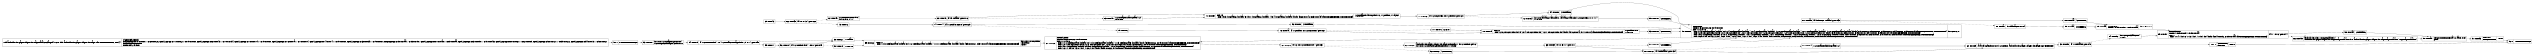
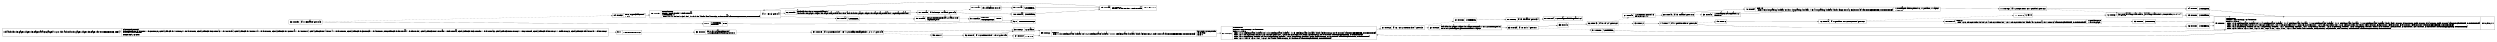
edge "77: 0x007c" -> "78: 0x007d": now "77: 0x007c" -> "72: 0x0064"
node "78: 0x007d": text "r1 = true" -> "r1 = viewpager"
node "85: 0x0097": text "PHI: r7" -> "SYNTHETIC: r7"
node "60: 0x0026": text "LOOP_START" -> "LOOP_EXIT"
edge "86: 0x0099" -> "90: 0x00ad": now "86: 0x0099" -> "87: 0x00a5"
node "58: 0x0021": text "r1 = false" -> "r2 = false"
node "90: 0x00ad": text "goto()" -> "requestLayout()"
node "53: 0x0000": text "int r0 = r12.mAdapter.getCount()" -> "int r0 = r12.lang.getCount()"
node "101: ?": text "return" -> "true"
node "82: 0x0089": removed
edge "63: 0x003f" -> "80: 0x0082": now "63: 0x003f" -> "65: 0x0042"
